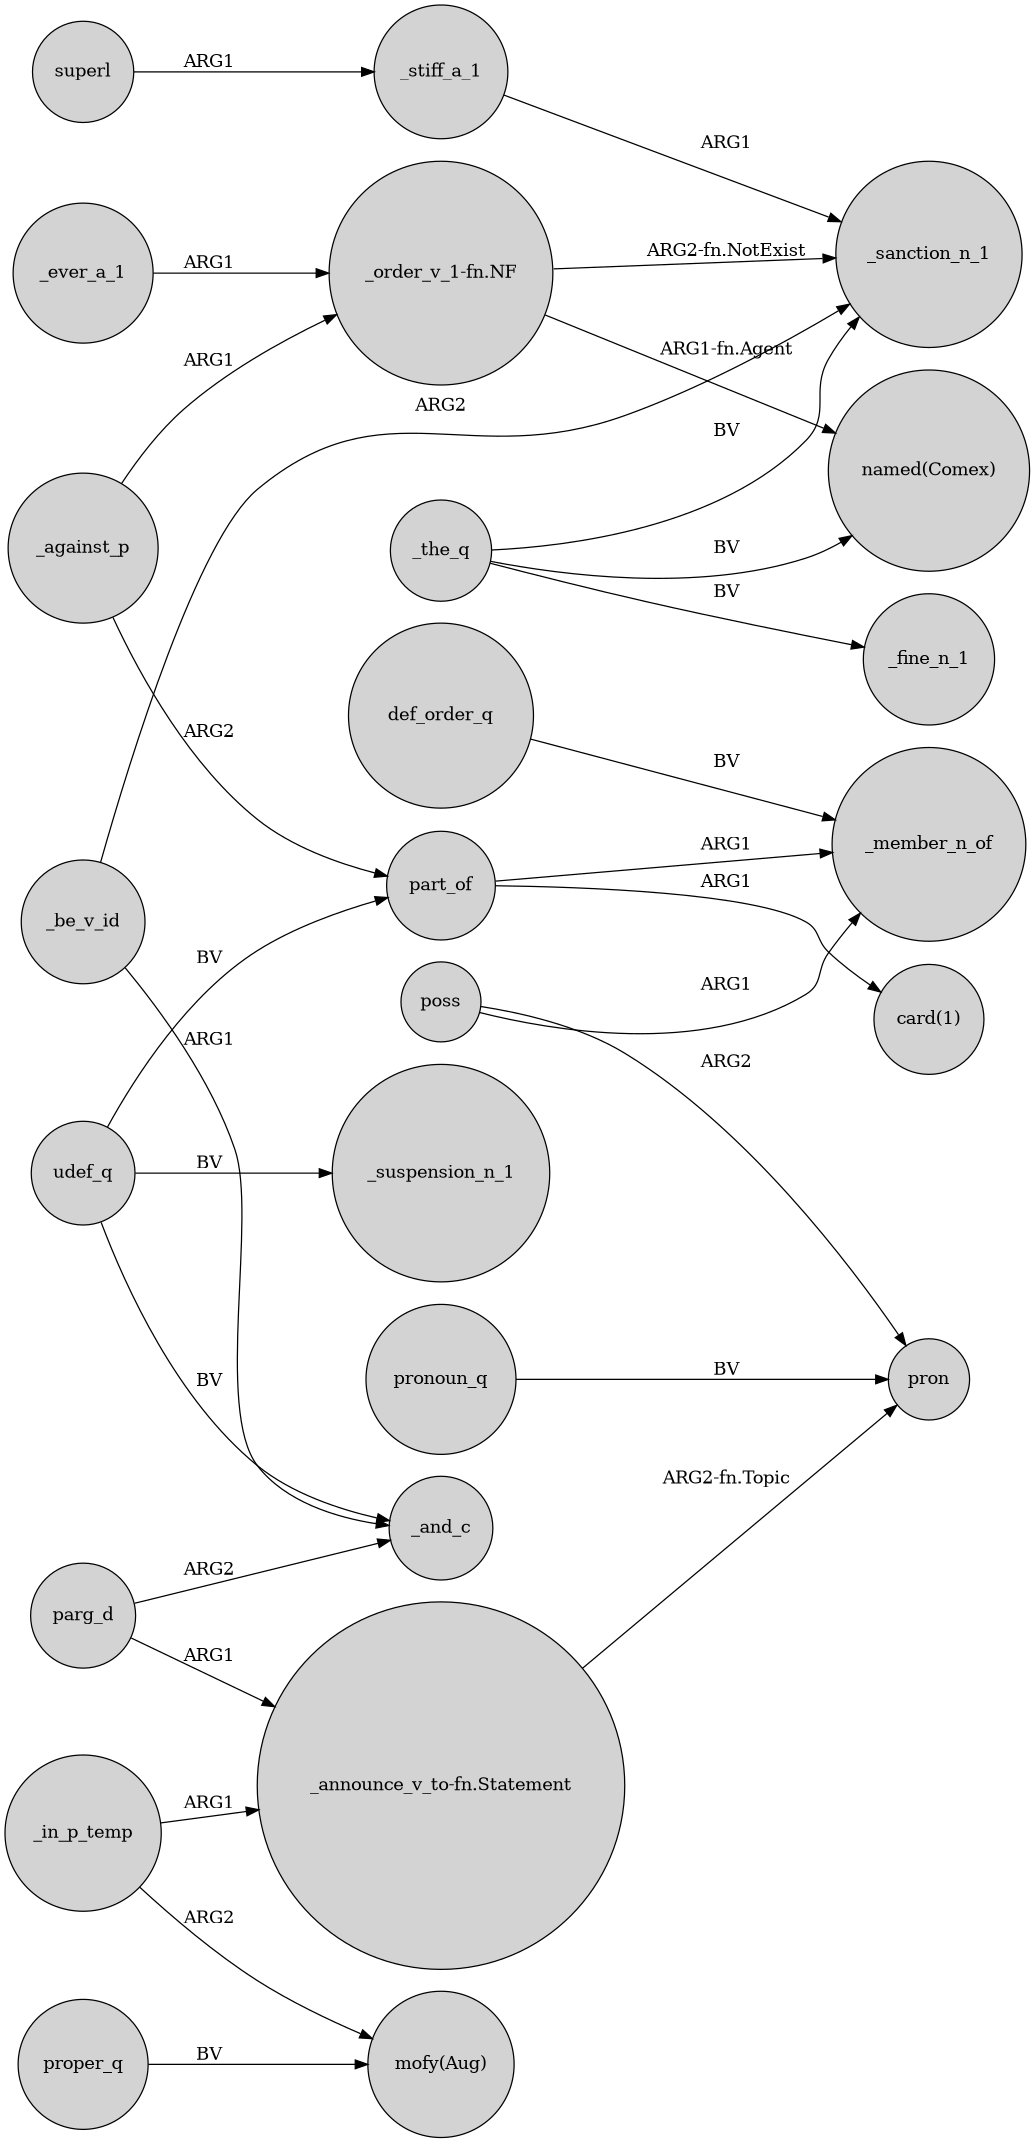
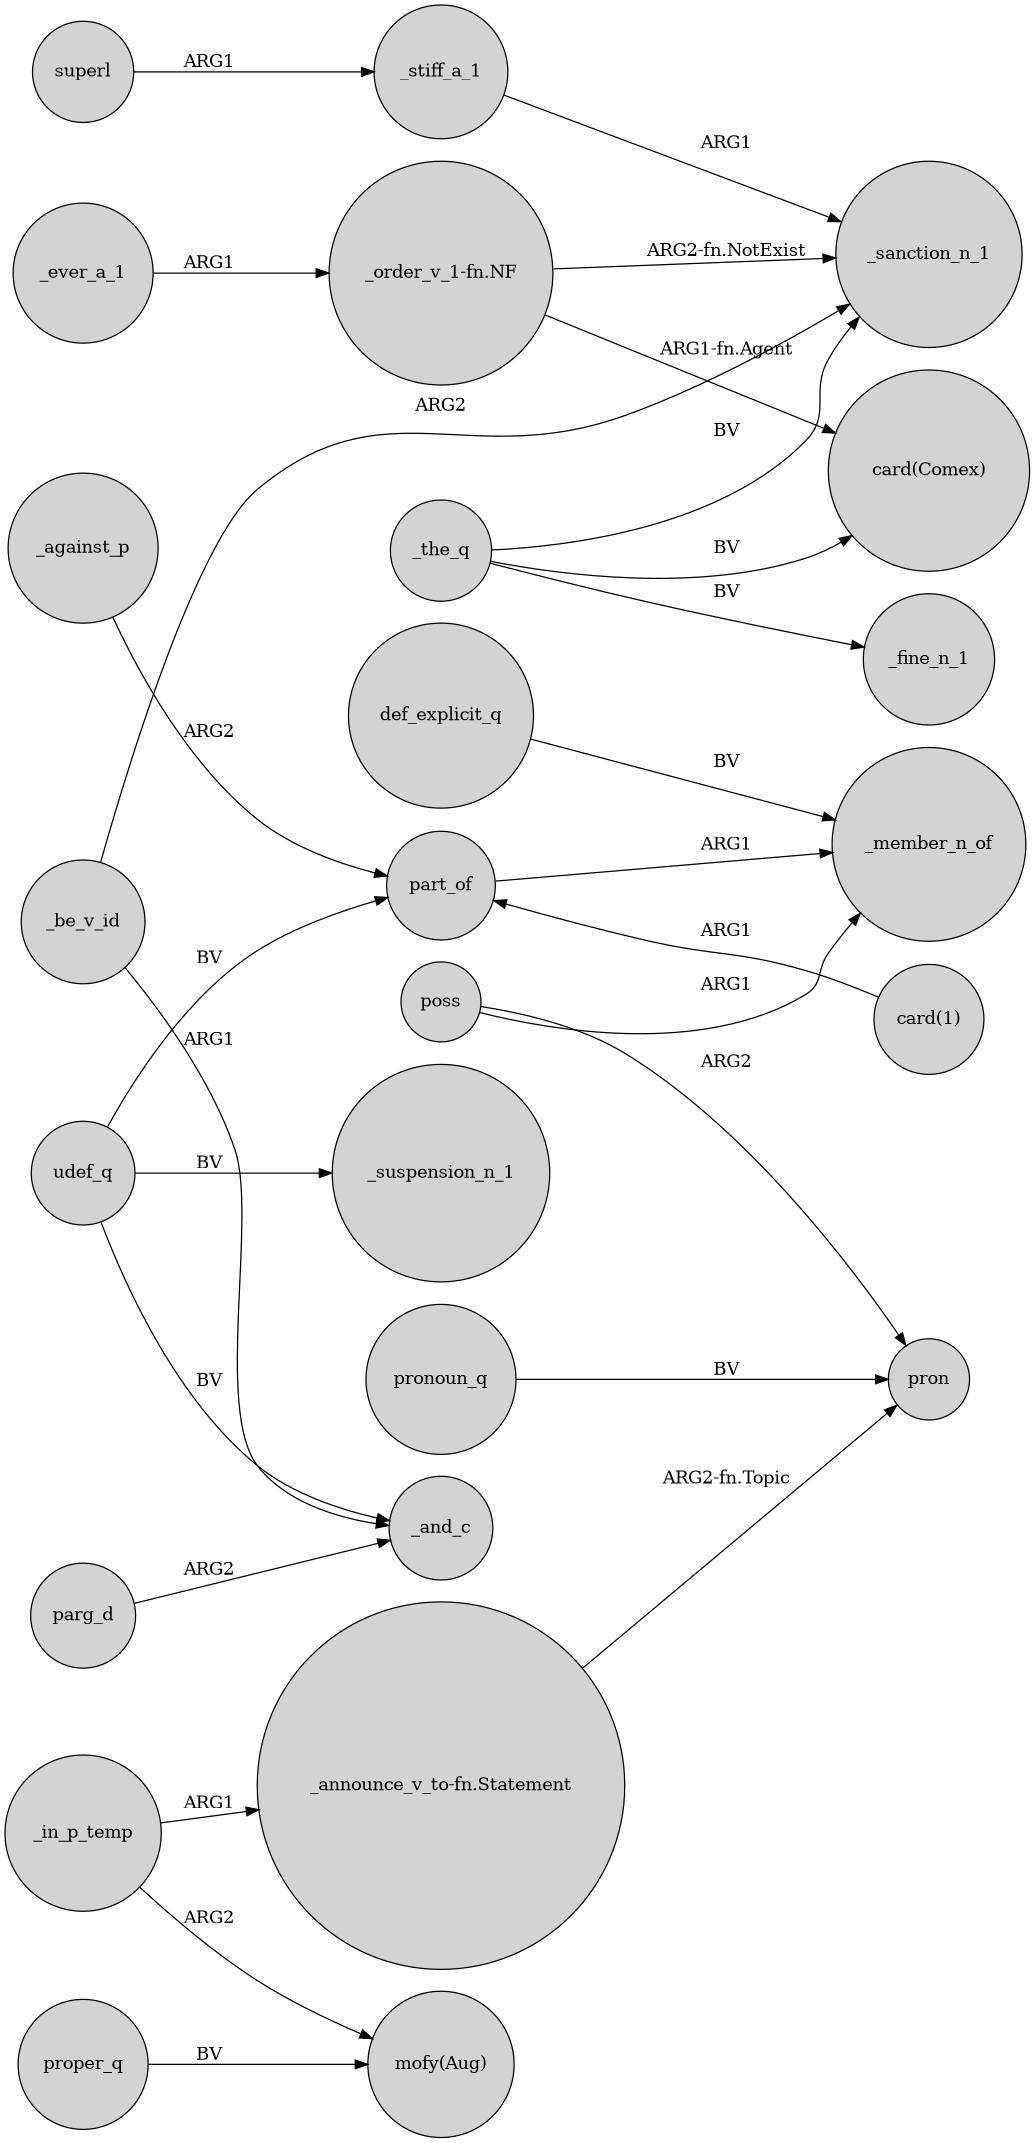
edge "_against_p" -> "_order_v_1-fn.NF": removed, label "ARG1"
node "named(Comex)": label "named(Comex)" -> "card(Comex)"
node "def_order_q": label "def_order_q" -> "def_explicit_q"
edge "part_of" -> "card(1)": reversed
edge "parg_d" -> "_announce_v_to-fn.Statement": removed, label "ARG1"
